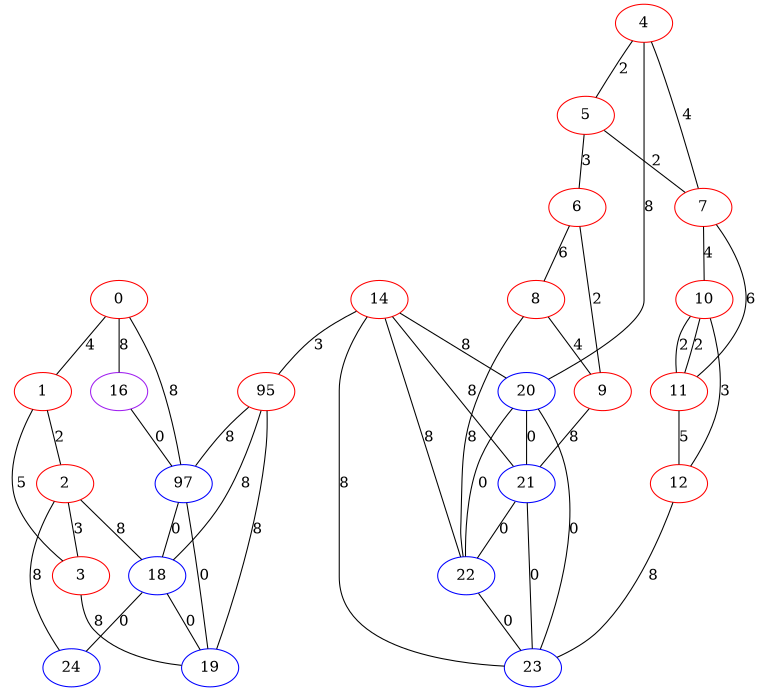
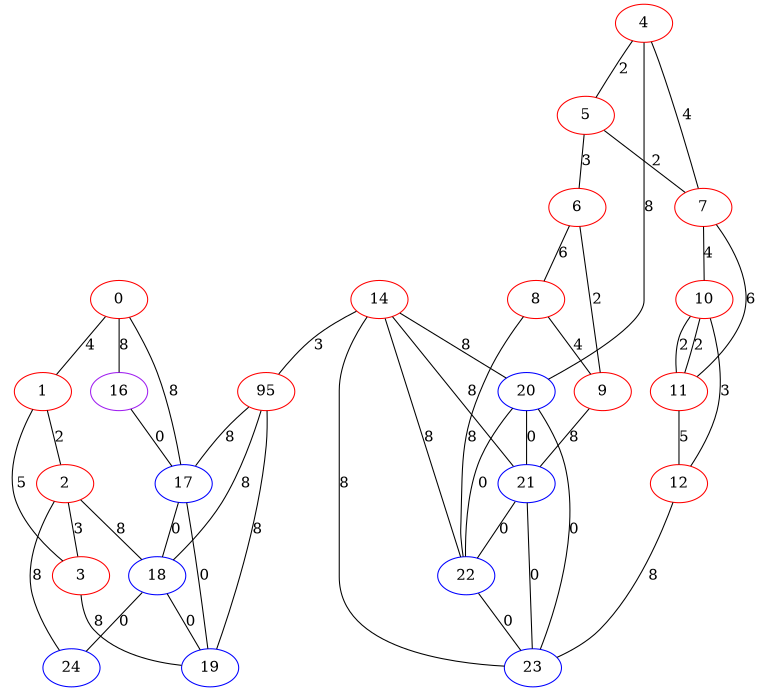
node "97": label "97" -> "17"
